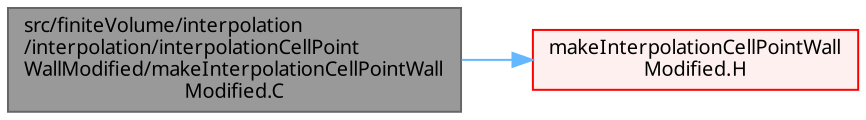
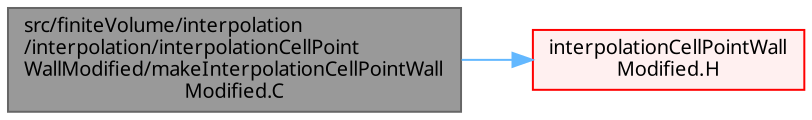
node "makeInterpolationCellPointWall Modified.H": label "makeInterpolationCellPointWall Modified.H" -> "interpolationCellPointWall Modified.H"
